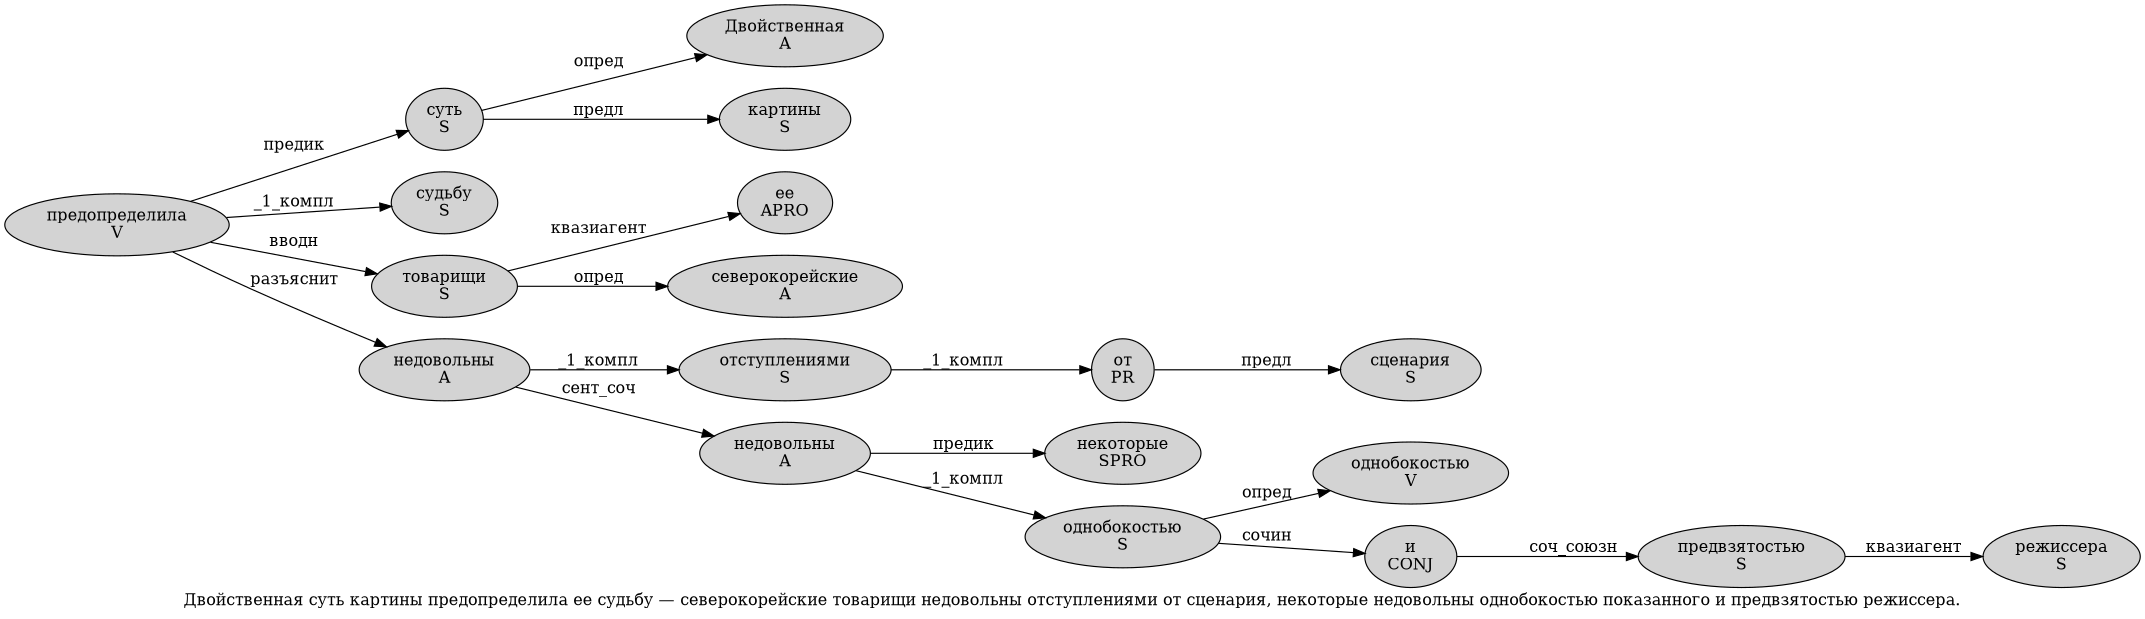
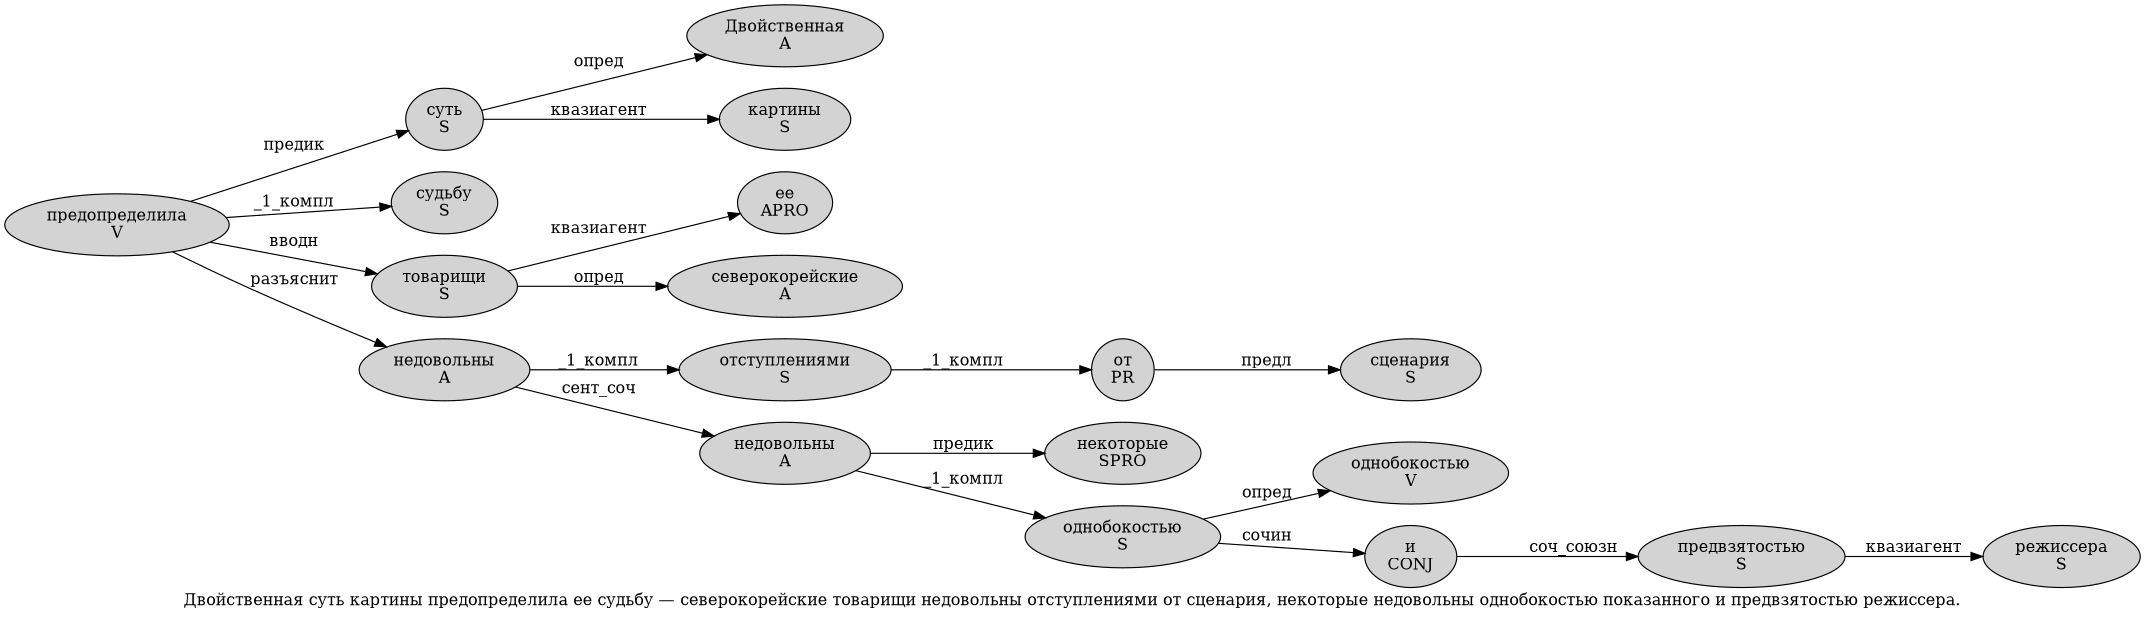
edge "суть S" -> "картины S": label "предл" -> "квазиагент"
